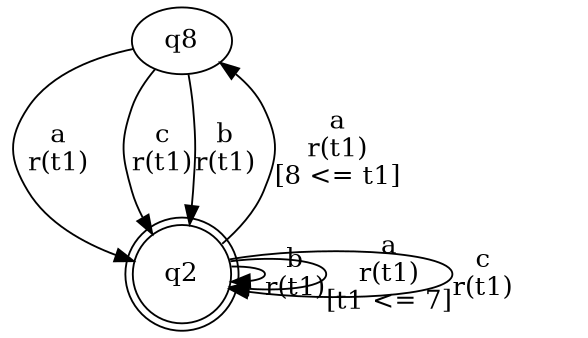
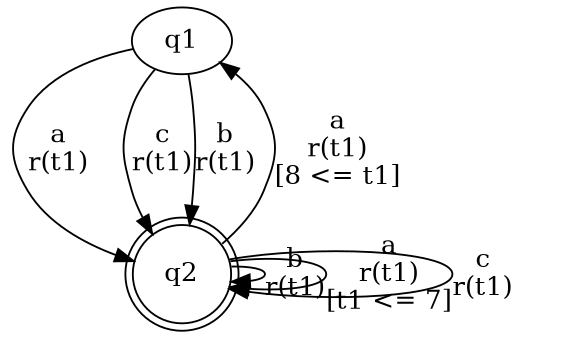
node "q8": label "q8" -> "q1"
